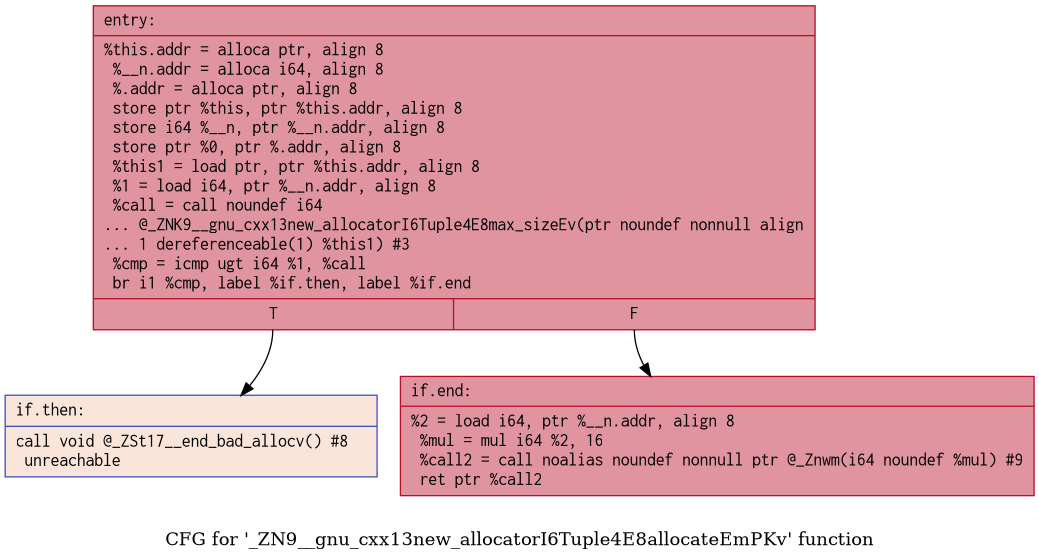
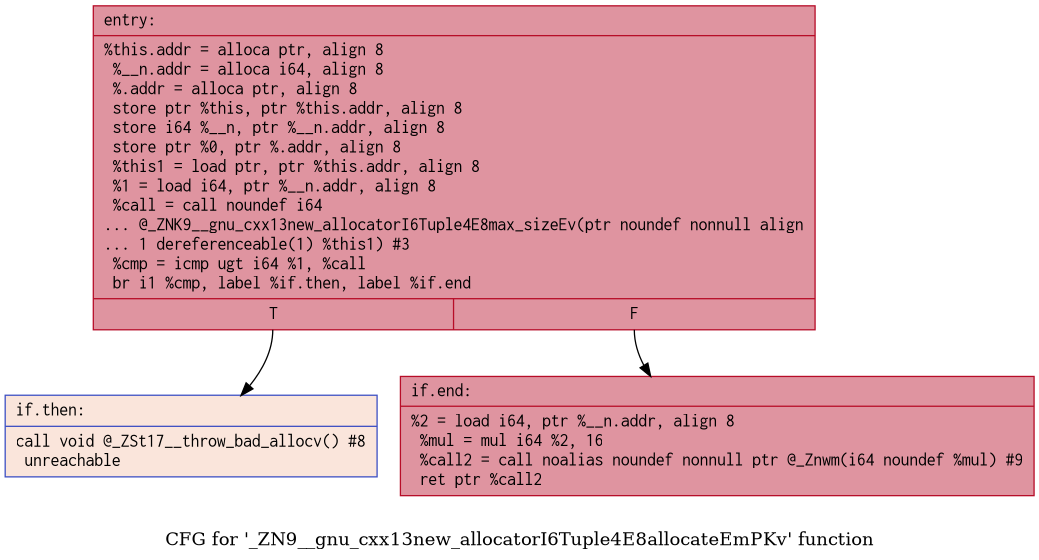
node "if.then:": text "call void @_ZSt17__end_bad_allocv() #8" -> "call void @_ZSt17__throw_bad_allocv() #8"
